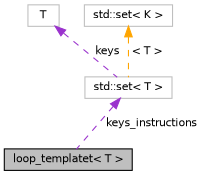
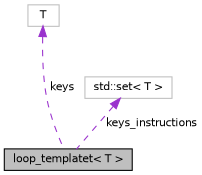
node "std::set< K >": removed
edge "std::set< T >" -> "T": now "loop_templatet< T >" -> "T"
